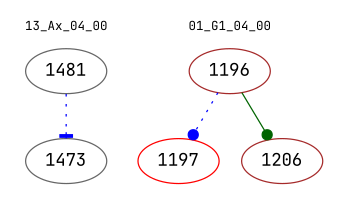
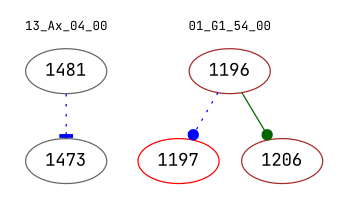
cluster "01_G1_04_00": label "01_G1_04_00" -> "01_G1_54_00"
